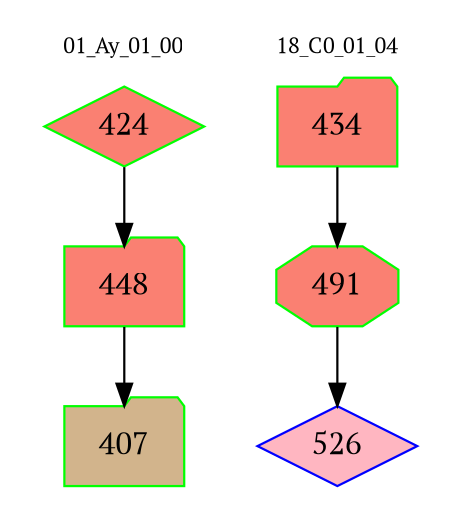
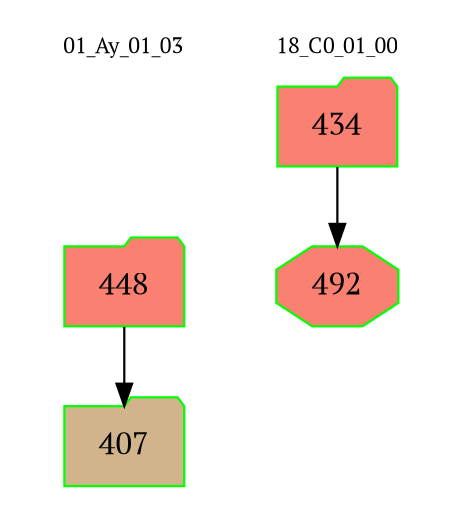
cluster "01_Ay_01_00": label "01_Ay_01_00" -> "01_Ay_01_03"
cluster "18_C0_01_04": label "18_C0_01_04" -> "18_C0_01_00"
node "424": removed
node "491": label "491" -> "492"
node "526": removed
